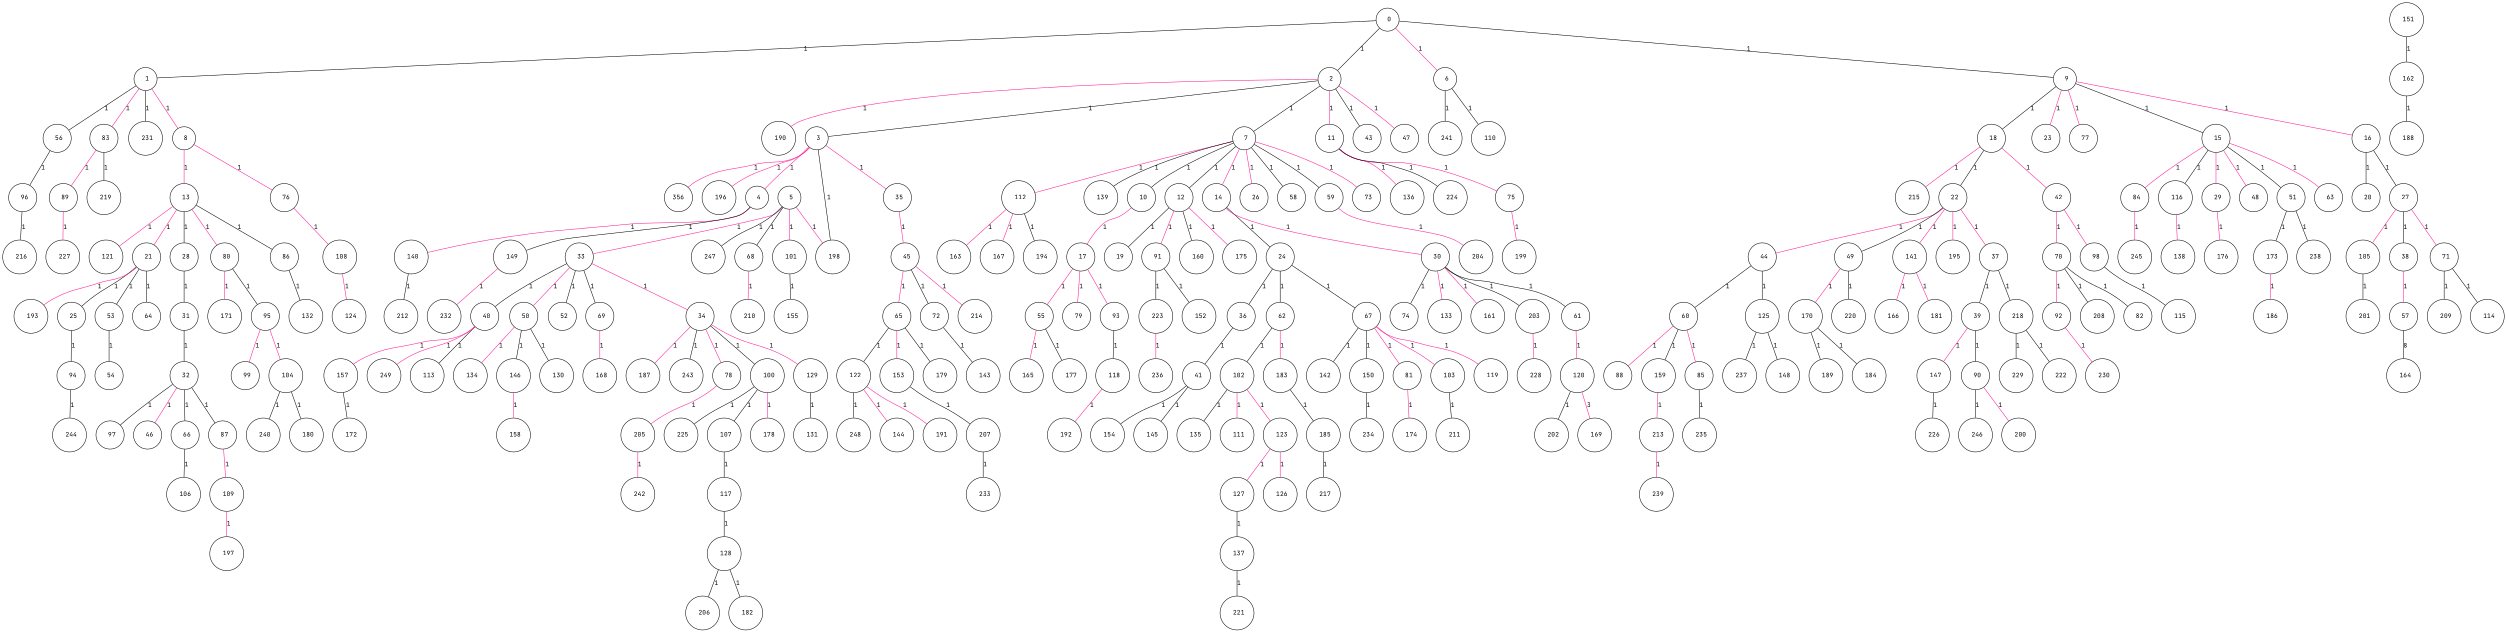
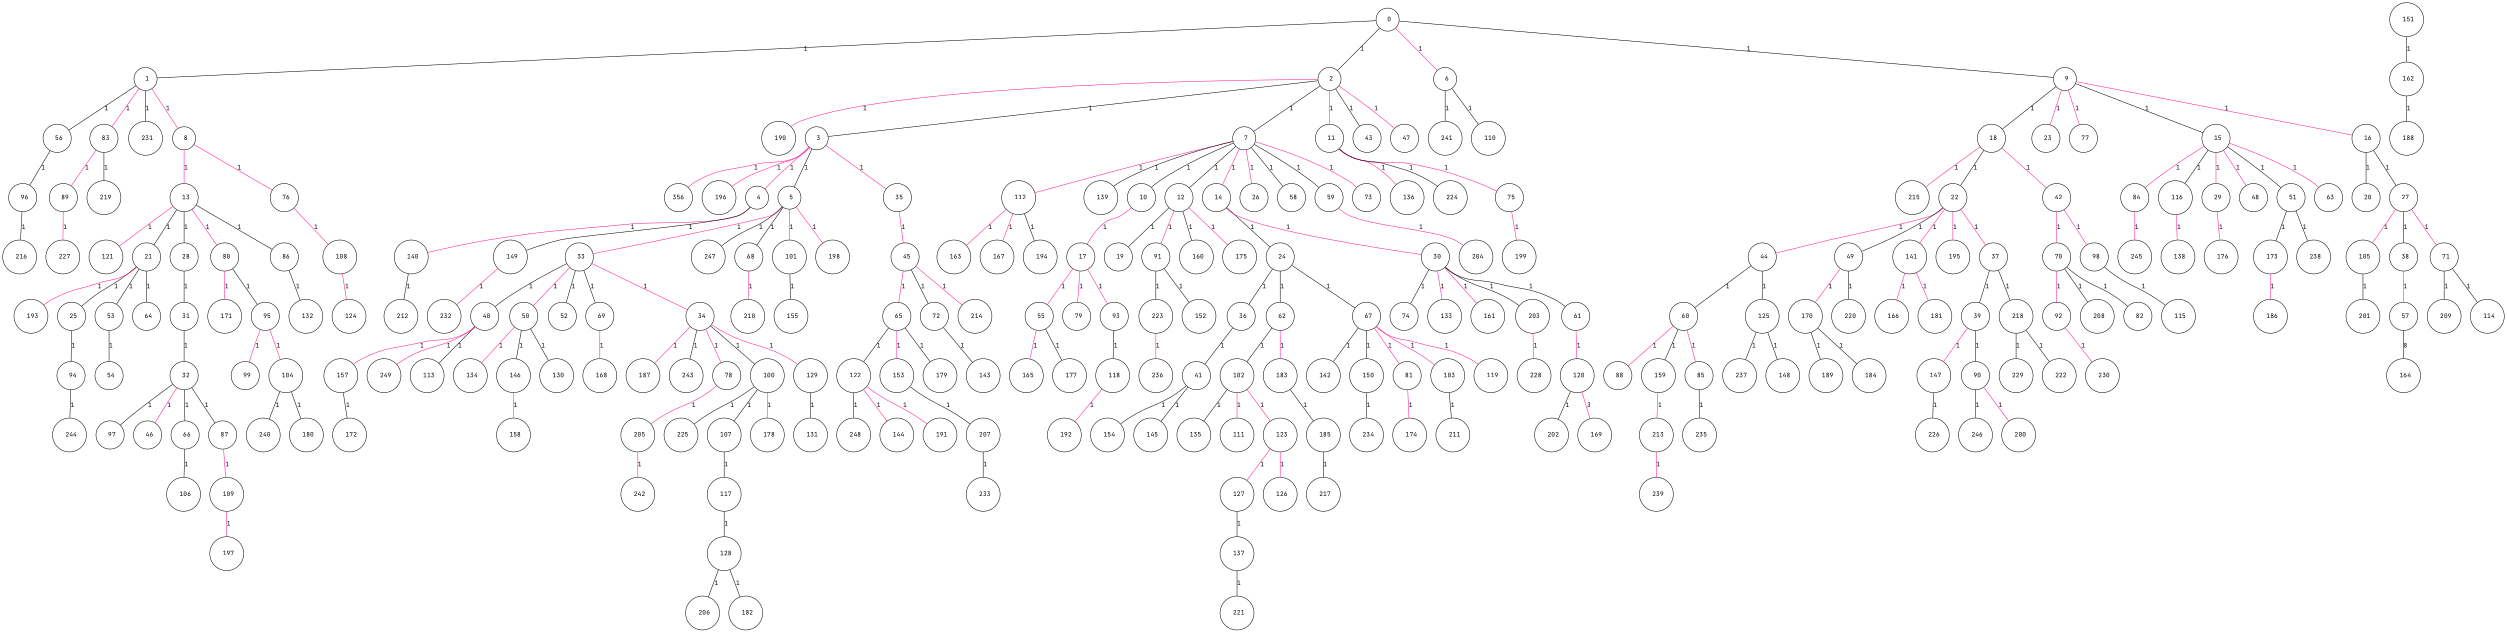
edge "3" -- "198": now "3" -- "5"
edge "13" -- "21": color deeppink -> black
